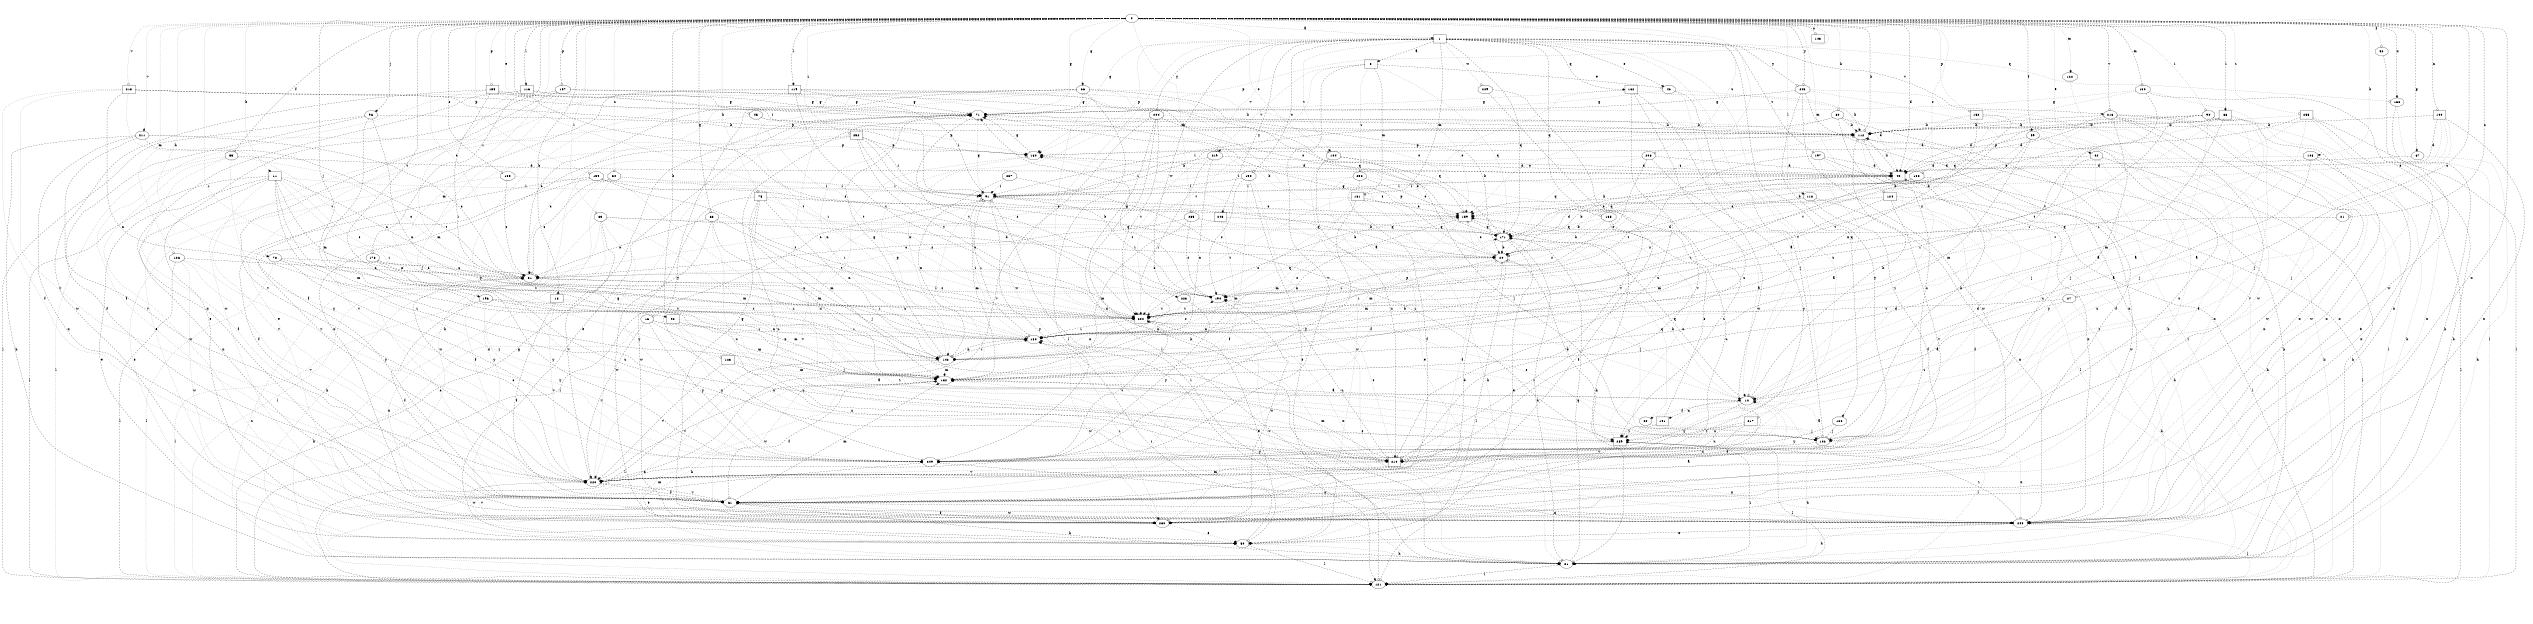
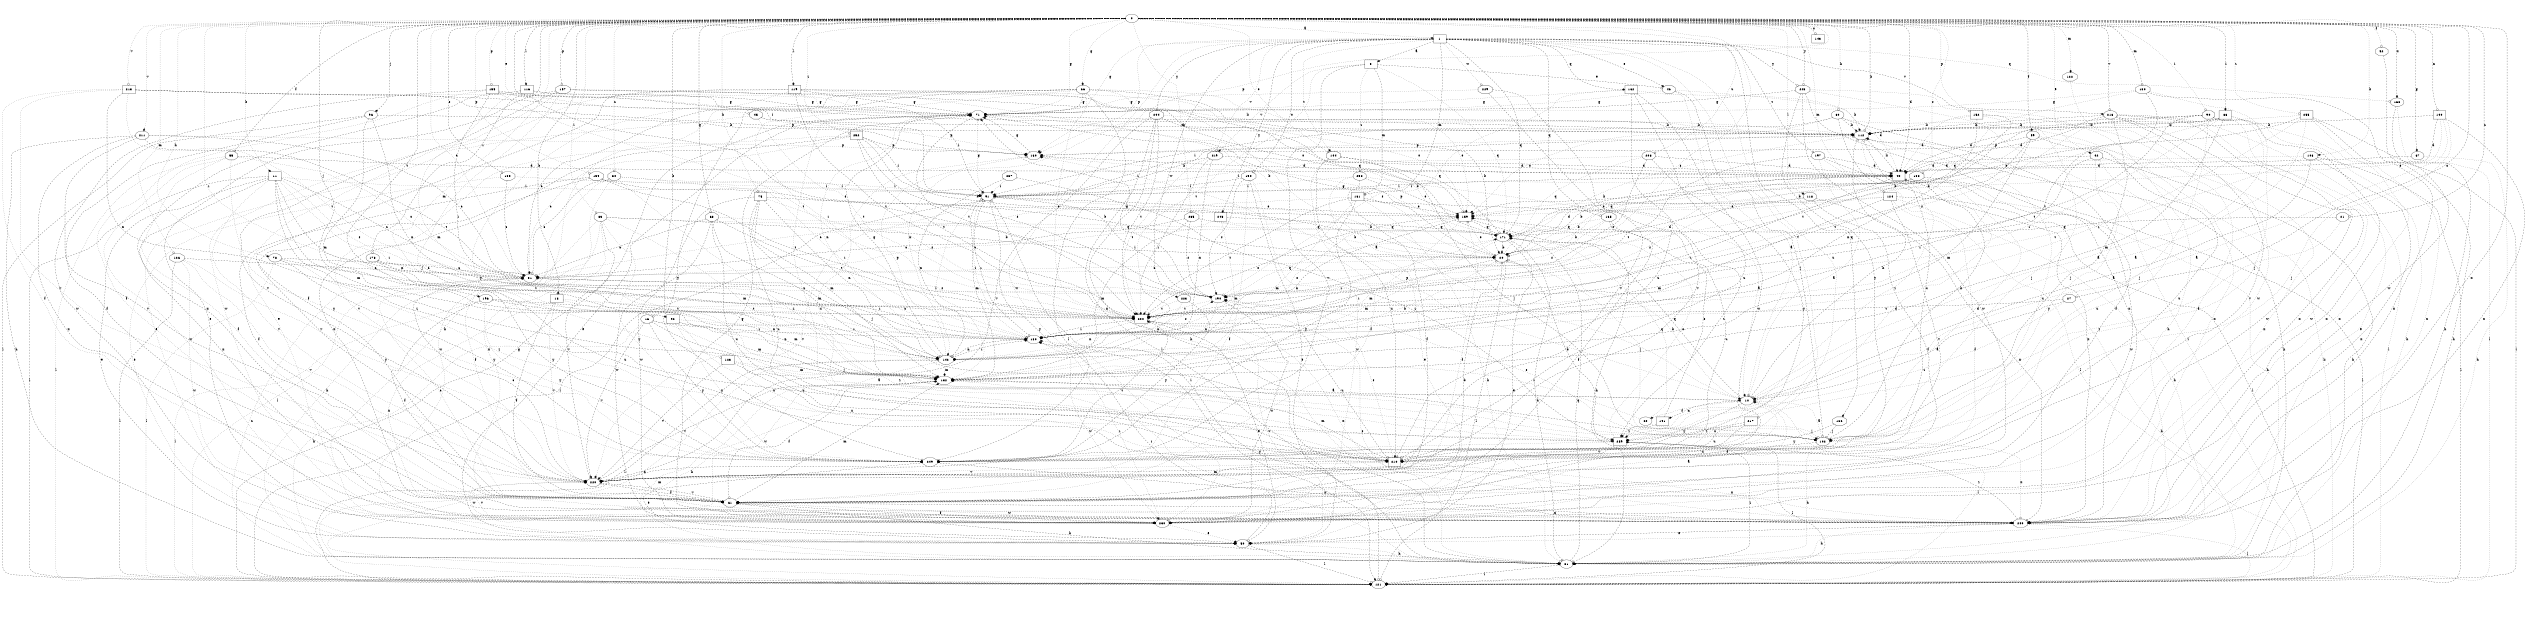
edge "220" -> "71": now "229" -> "71"
edge "131" -> "200": style dotted -> dashed
edge "63" -> "210": style dotted -> dashed
